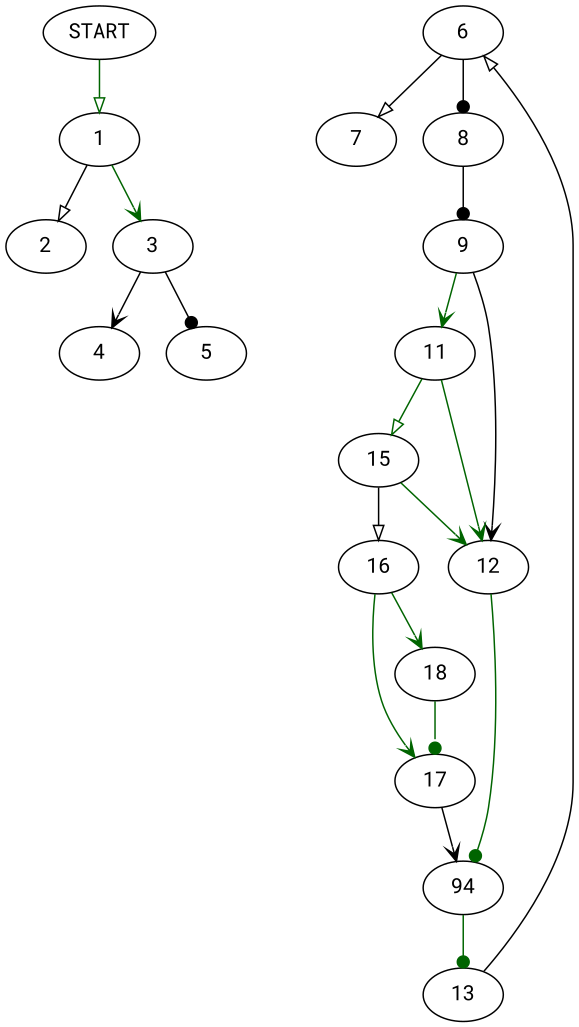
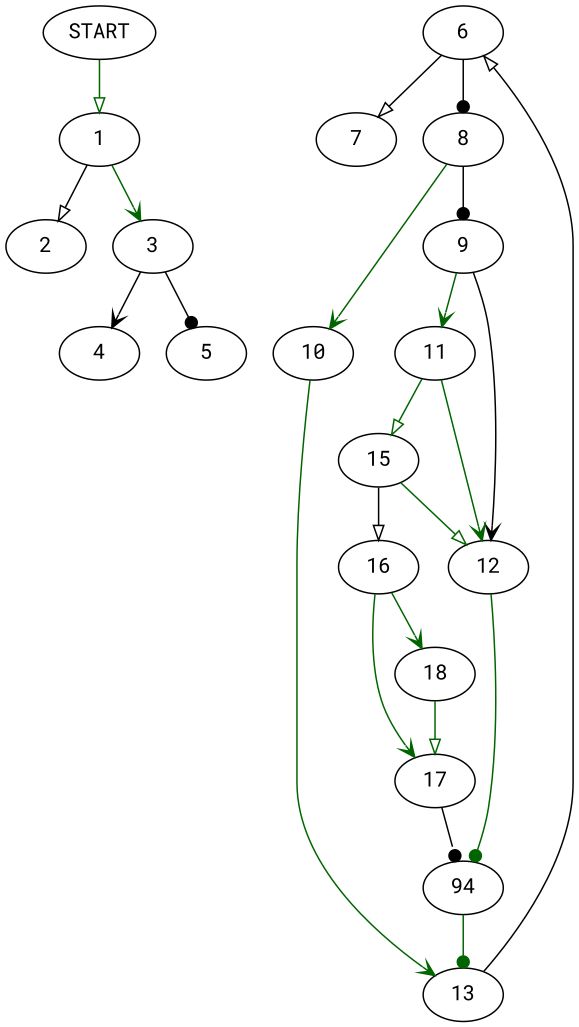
node "10": added
edge "15" -> "12": arrowhead vee -> onormal
edge "18" -> "17": arrowhead dot -> onormal
edge "17" -> "94": arrowhead vee -> dot
